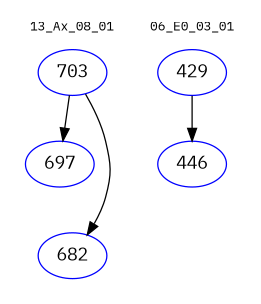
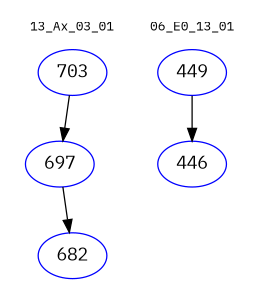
cluster "13_Ax_08_01": label "13_Ax_08_01" -> "13_Ax_03_01"
cluster "06_E0_03_01": label "06_E0_03_01" -> "06_E0_13_01"
node "429": label "429" -> "449"
edge "703" -> "682": now "697" -> "682"
